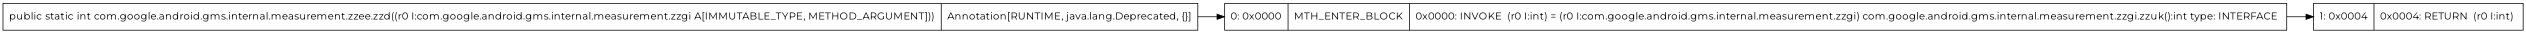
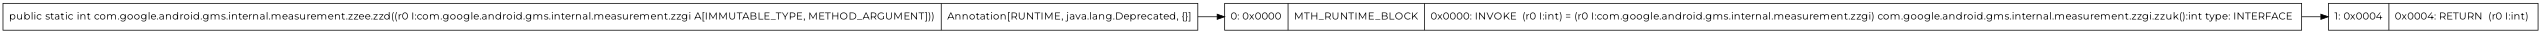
node "0: 0x0000": text "MTH_ENTER_BLOCK" -> "MTH_RUNTIME_BLOCK"
